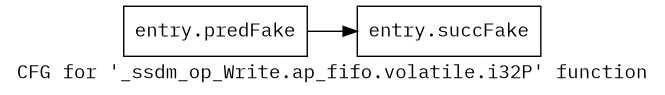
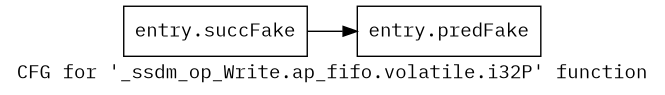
edge "entry.predFake" -> "entry.succFake": reversed
